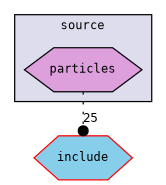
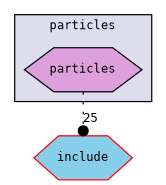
cluster "source": label "source" -> "particles"
